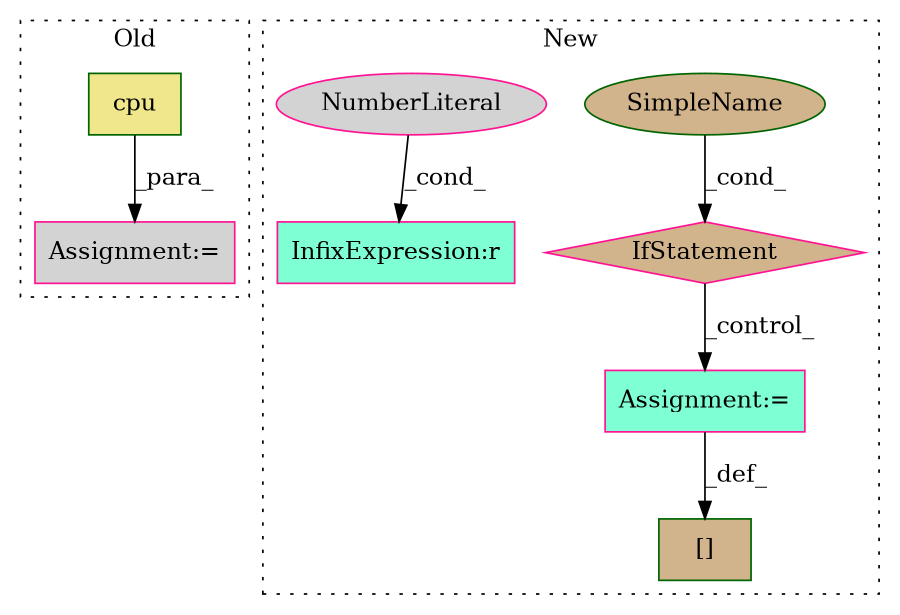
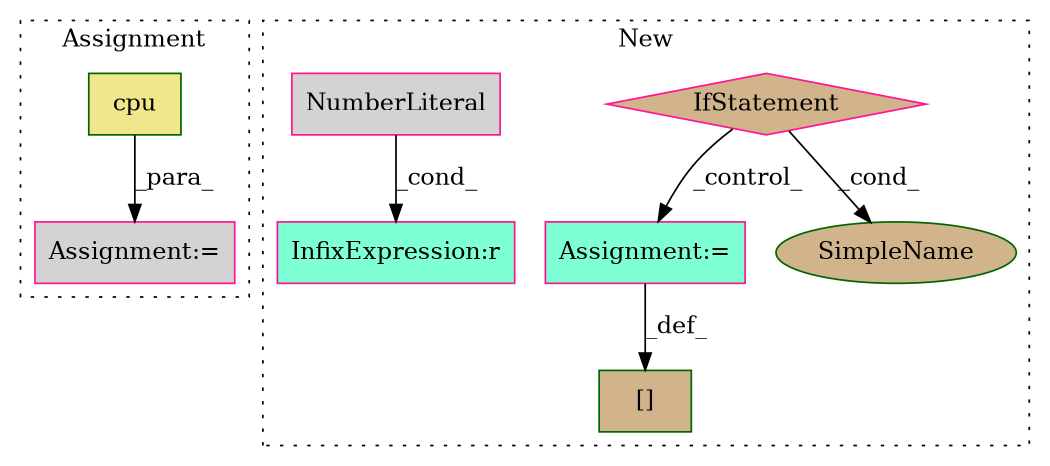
cluster "Old": label "Old" -> "Assignment"
node "NumberLiteral": shape ellipse -> box
edge "SimpleName" -> "IfStatement": reversed
